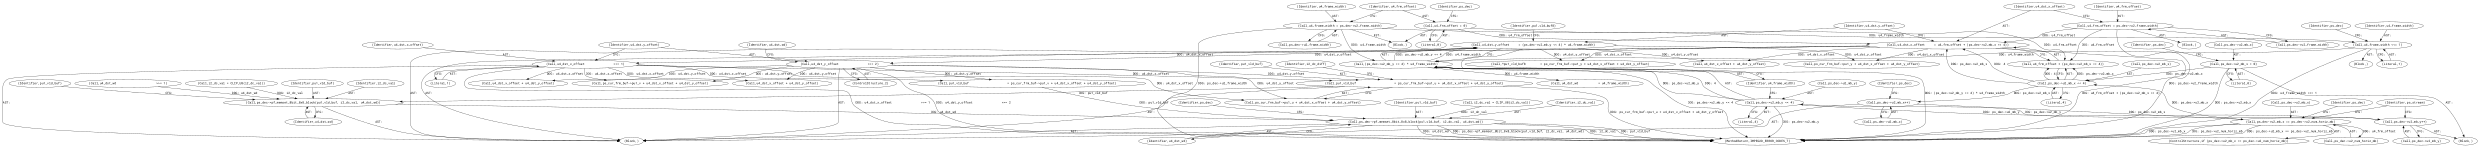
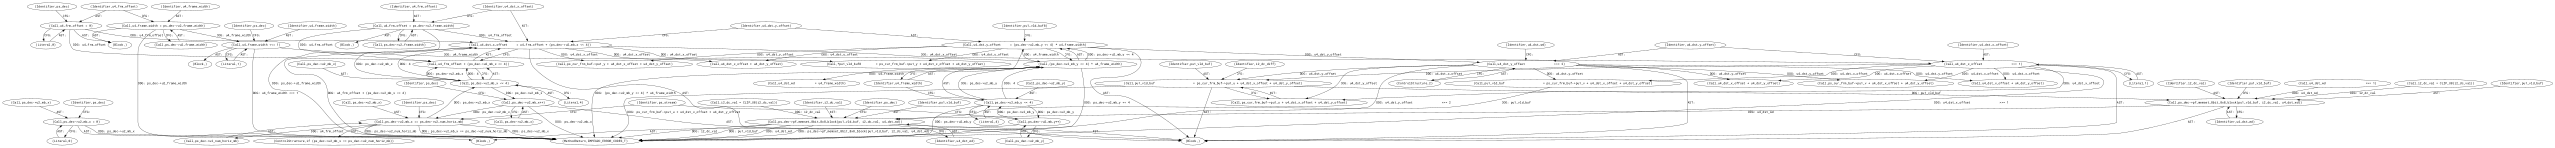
edge "(Call,u4_frame_width = ps_dec->u2_frame_width)" -> "(Call,(ps_dec->u2_mb_y << 4) * u4_frame_width)": removed, label "DDG: u4_frame_width"
edge "(Call,ps_dec->u2_mb_x = 0)" -> "(Call,ps_dec->u2_mb_x << 4)": removed, label "DDG: ps_dec->u2_mb_x"
edge "(Call,ps_dec->u2_mb_x++)" -> "(MethodReturn,IMPEG2D_ERROR_CODES_T)": added, label "DDG: ps_dec->u2_mb_x"
